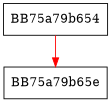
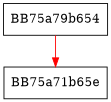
node "BB75a79b65e": label "BB75a79b65e" -> "BB75a71b65e"
